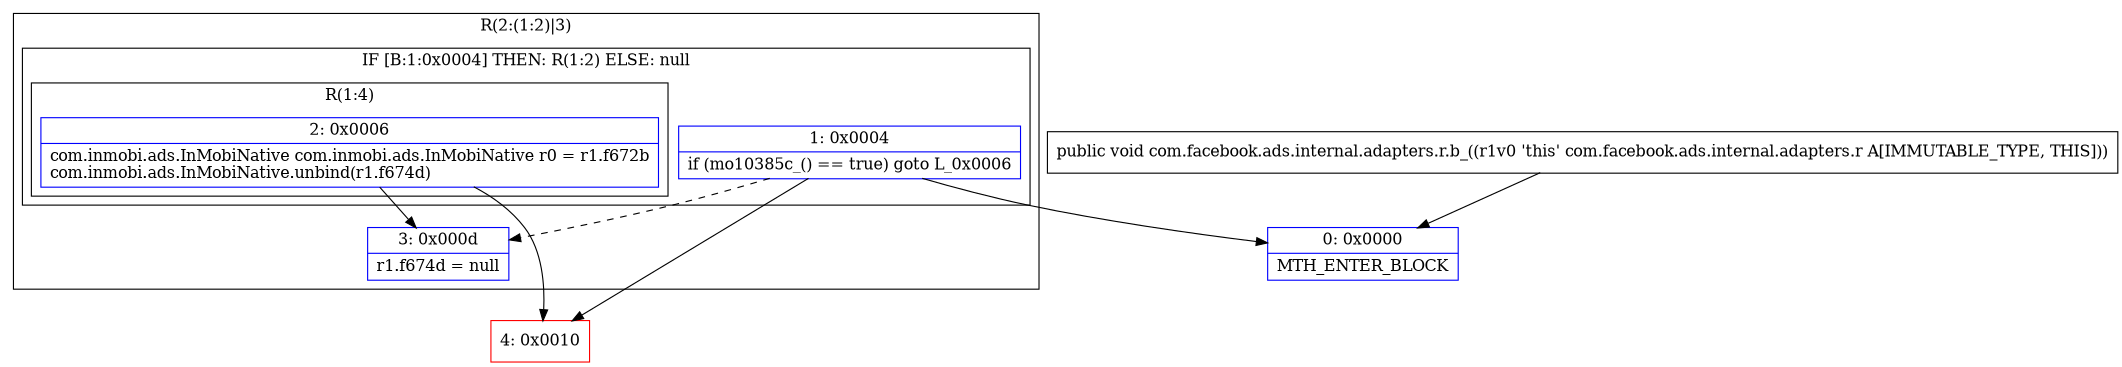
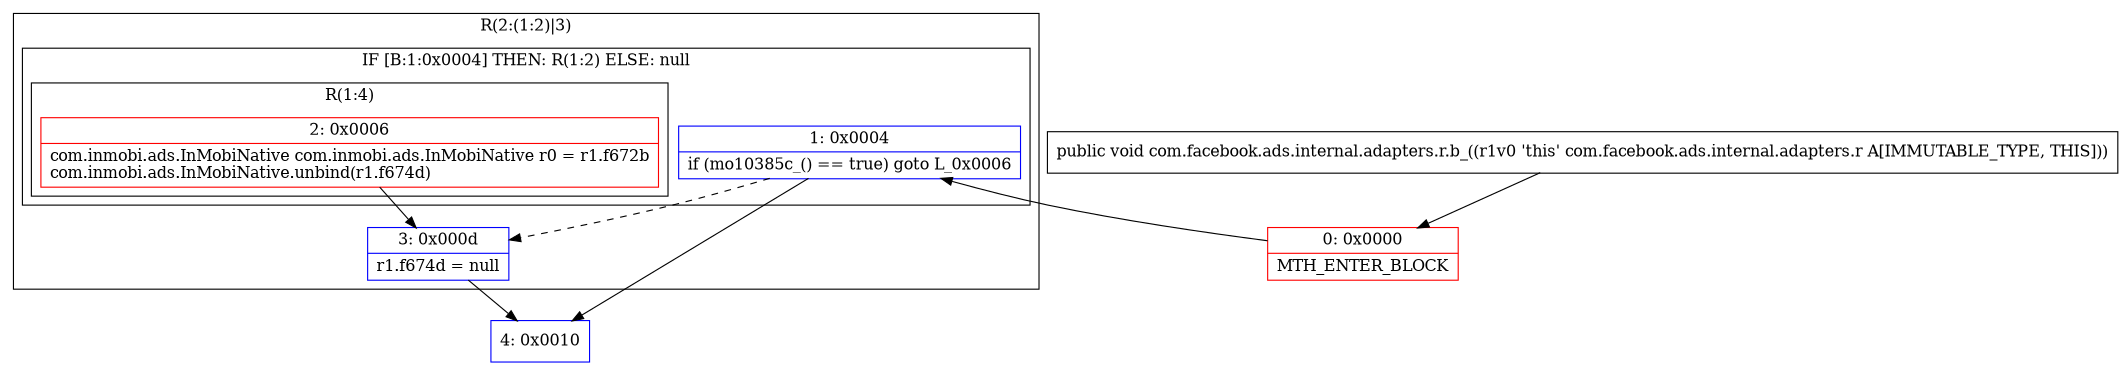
node "2: 0x0006": color blue -> red
edge "1: 0x0004" -> "0: 0x0000": reversed
edge "2: 0x0006" -> "4: 0x0010": now "3: 0x000d" -> "4: 0x0010"
node "0: 0x0000": color blue -> red
node "4: 0x0010": color red -> blue
